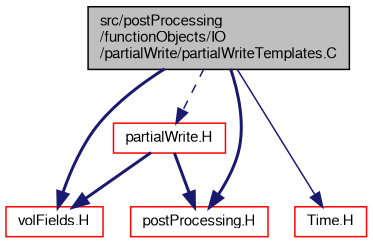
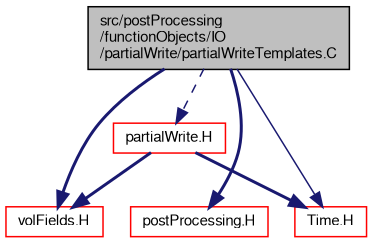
edge "partialWrite.H" -> "postProcessing.H": now "partialWrite.H" -> "Time.H"
